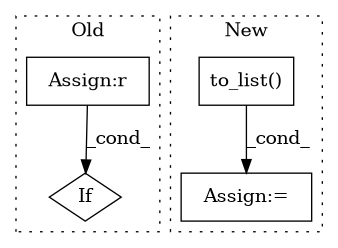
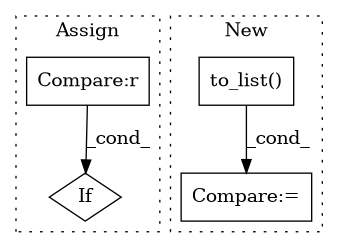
cluster "Old": label "Old" -> "Assign"
node "Assign:r": label "Assign:r" -> "Compare:r"
node "Assign:=": label "Assign:=" -> "Compare:="
